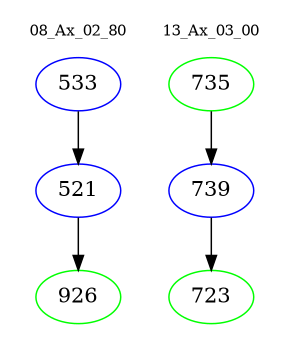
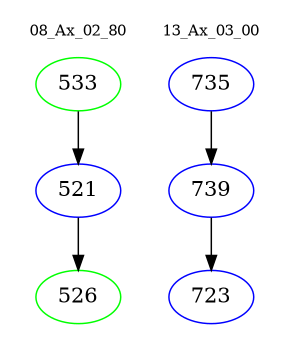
node "533": color blue -> green
node "735": color green -> blue
node "926": label "926" -> "526"
node "723": color green -> blue
